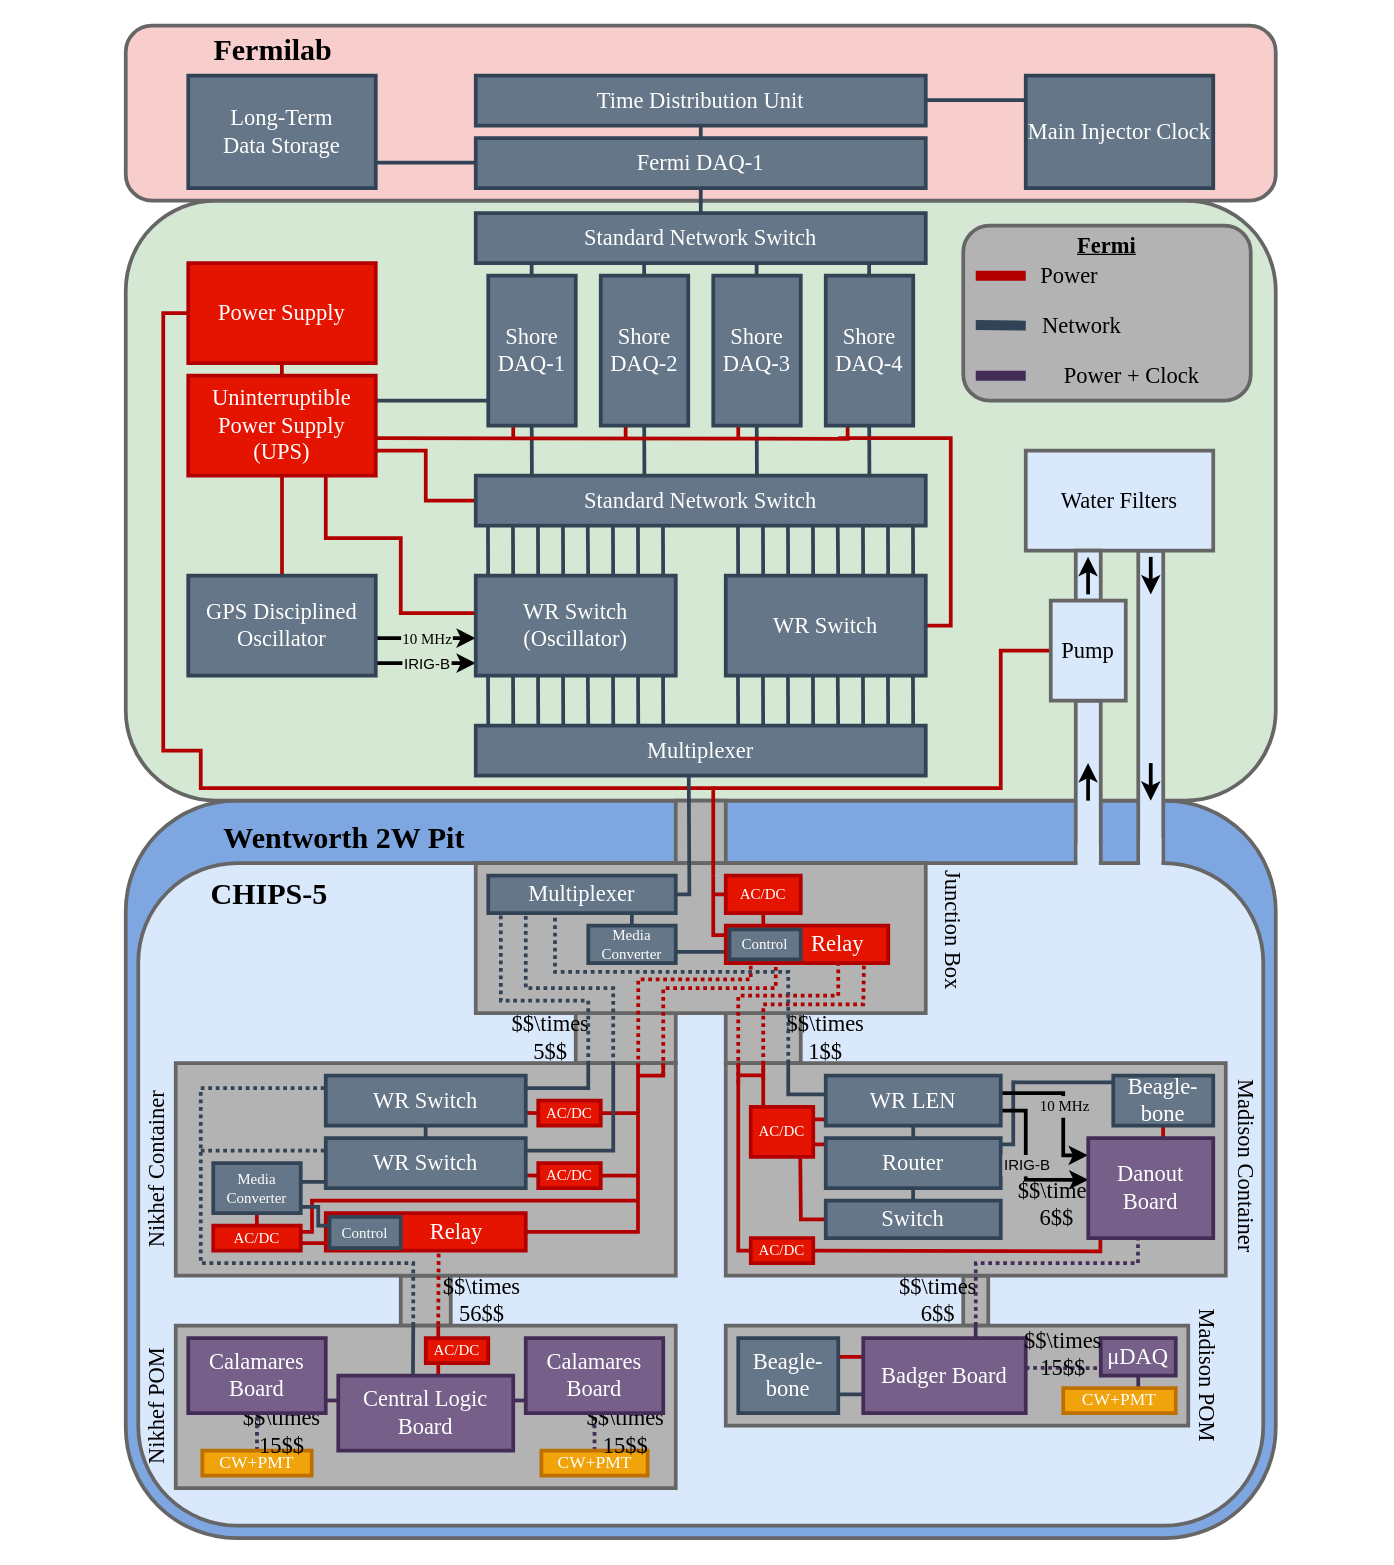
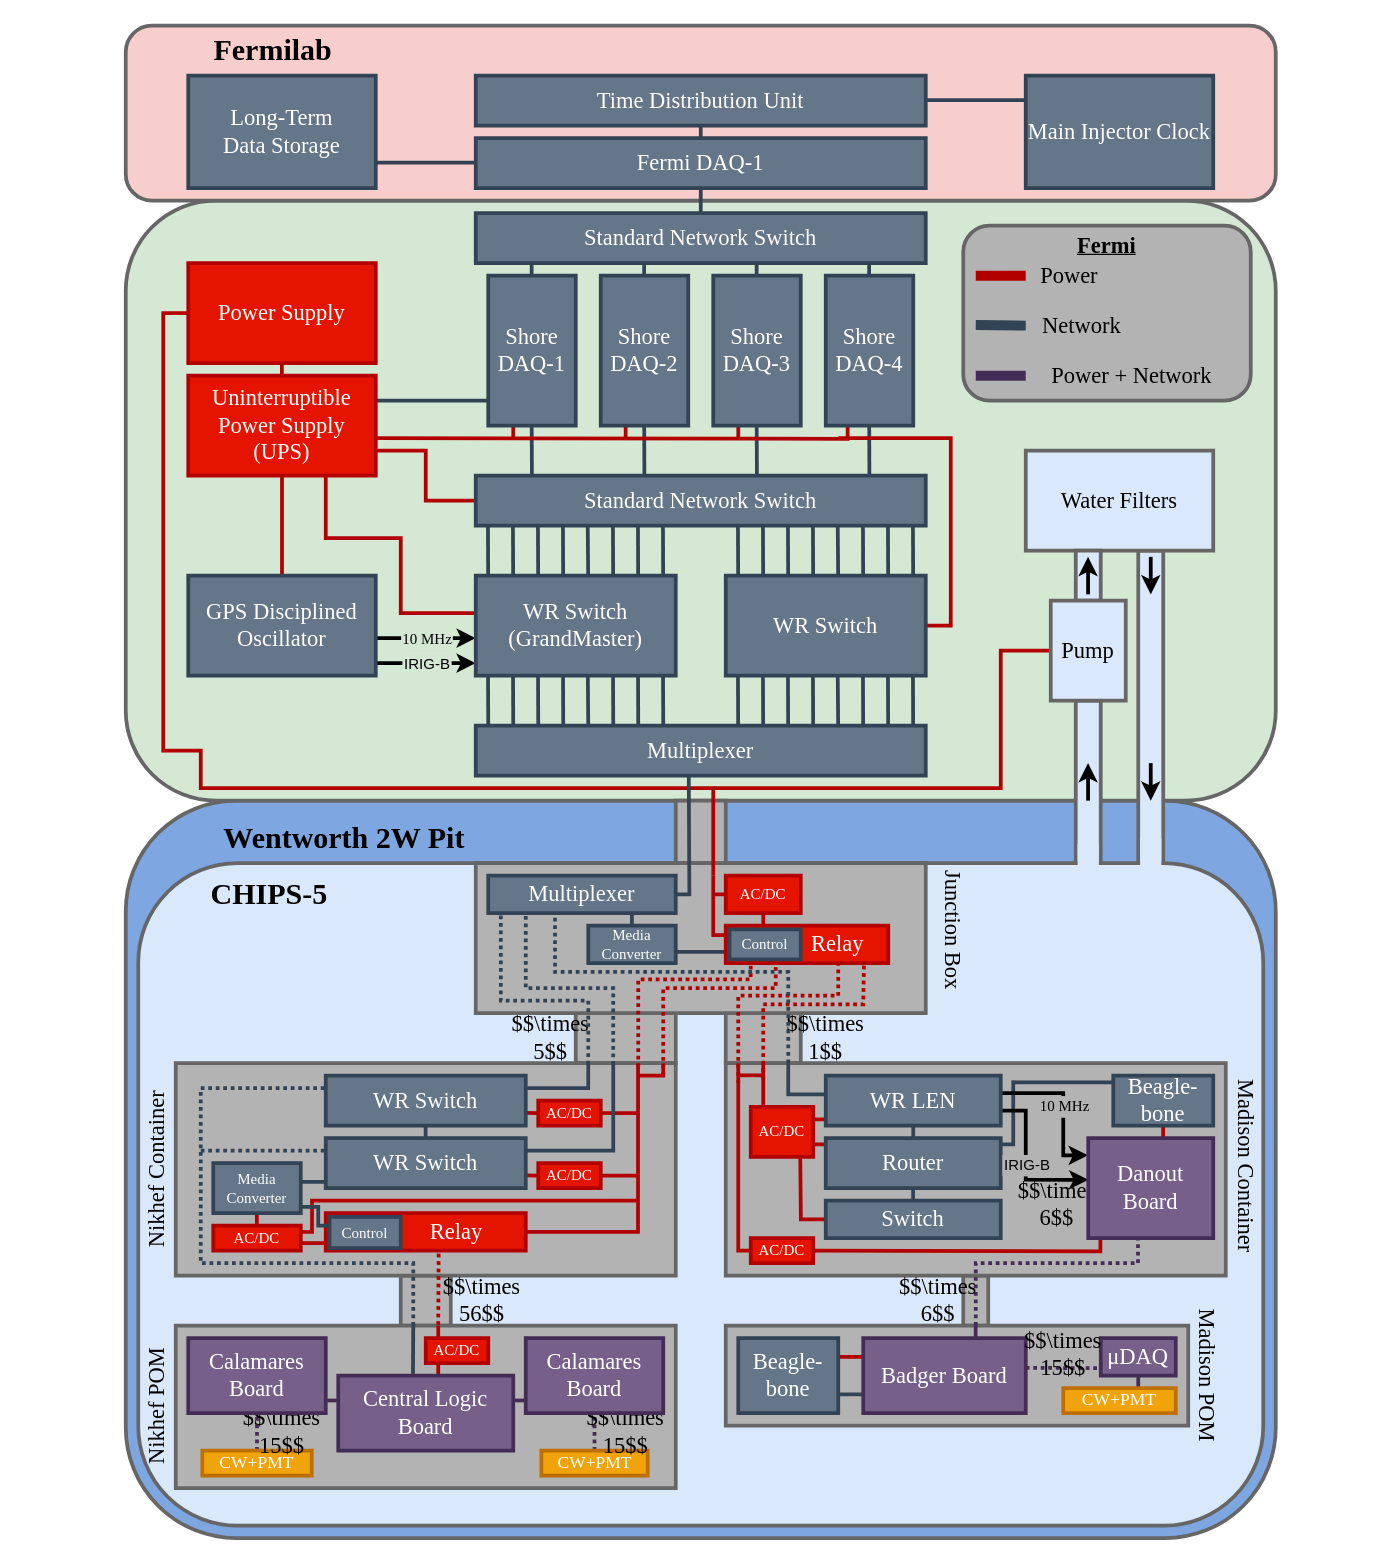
node "Power + Clock": label "Power + Clock" -> "Power + Network"
node "WR Switch (Oscillator)": label "WR Switch (Oscillator)" -> "WR Switch (GrandMaster)"
